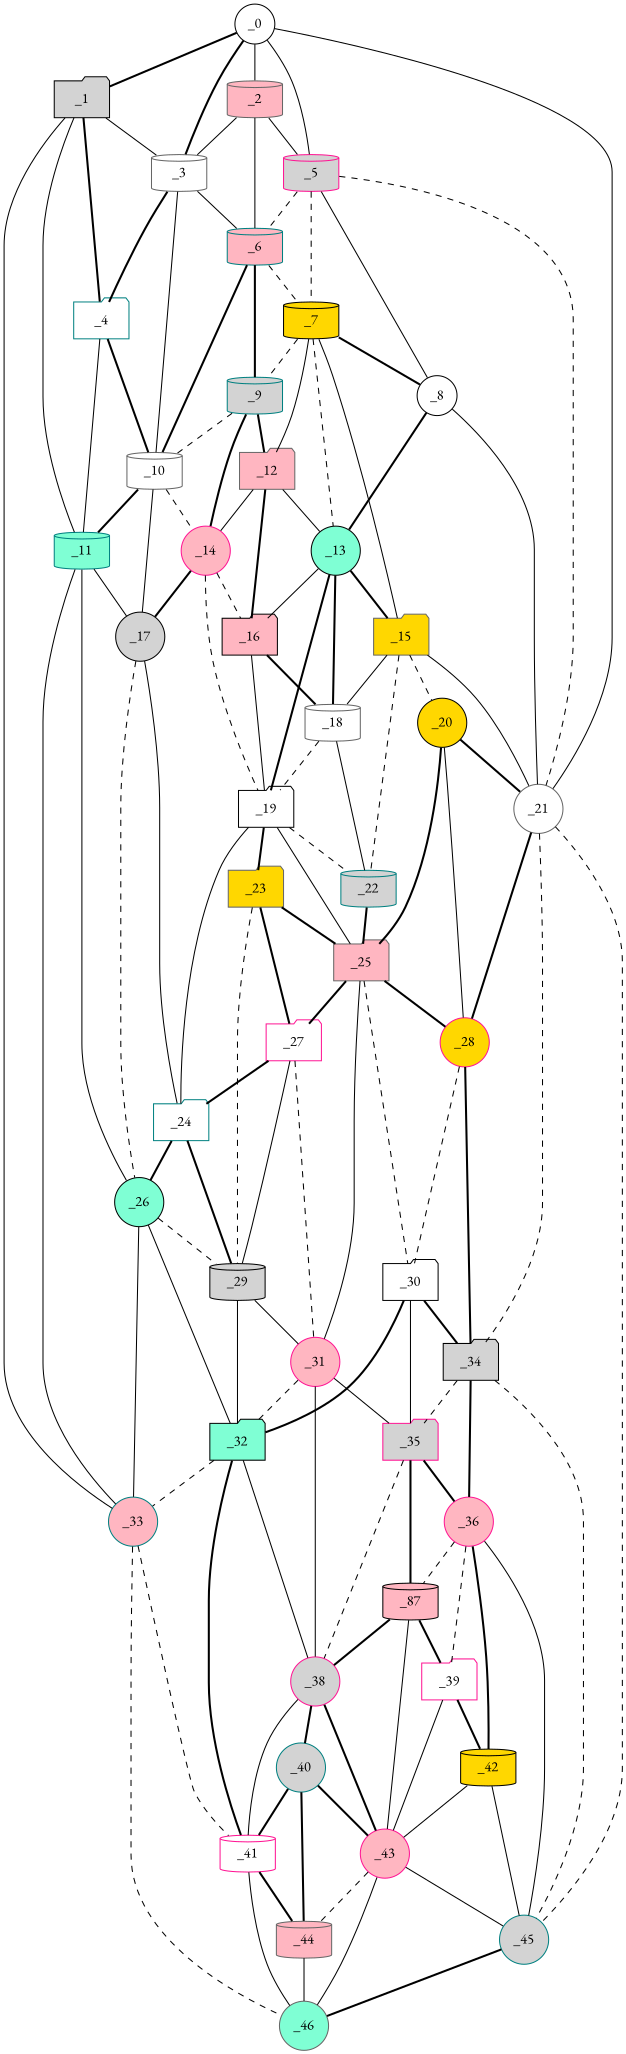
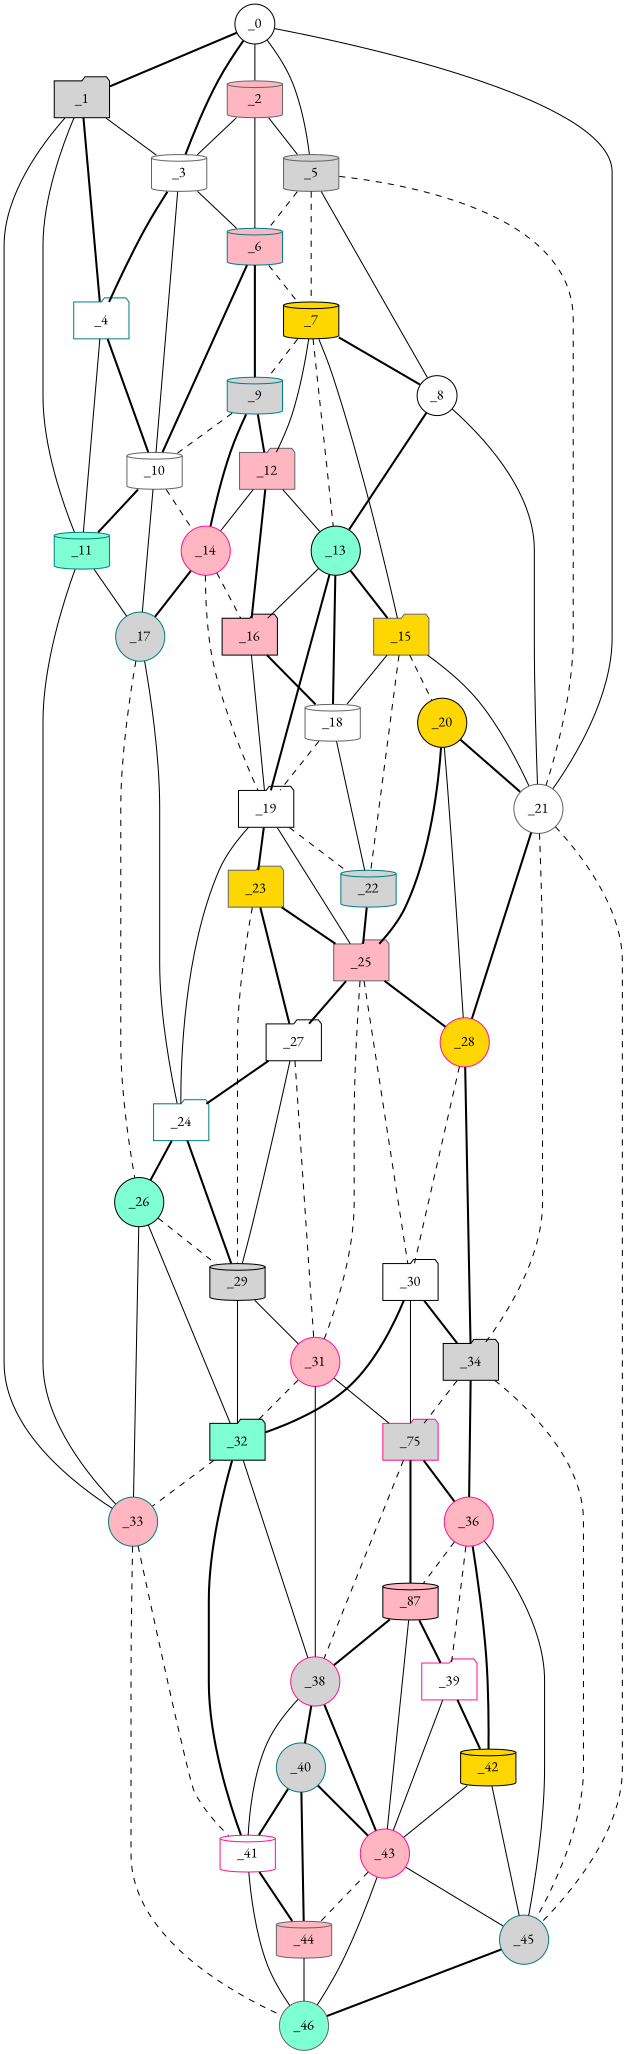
node "_5": color deeppink -> gray40
node "_17": color black -> teal
edge "_11" -- "_26": removed
node "_27": color deeppink -> black
edge "_25" -- "_31": style solid -> dashed
node "_35": label "_35" -> "_75"
